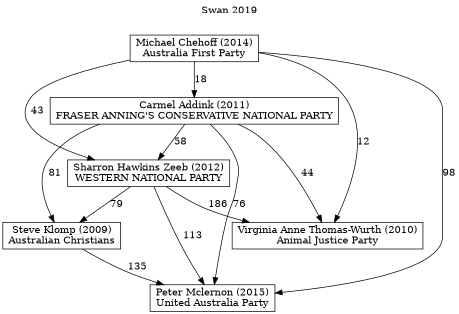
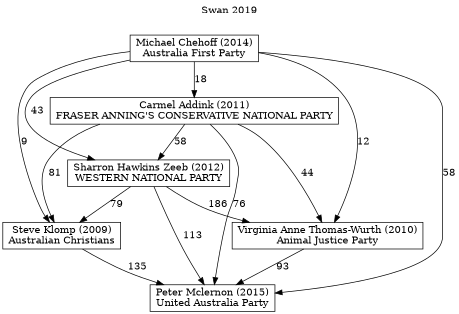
edge "Michael Chehoff (2014) Australia First Party" -> "Steve Klomp (2009) Australian Christians": added, label "9"
edge "Michael Chehoff (2014) Australia First Party" -> "Peter Mclernon (2015) United Australia Party": label "98" -> "58"
edge "Virginia Anne Thomas-Wurth (2010) Animal Justice Party" -> "Peter Mclernon (2015) United Australia Party": added, label "93"
